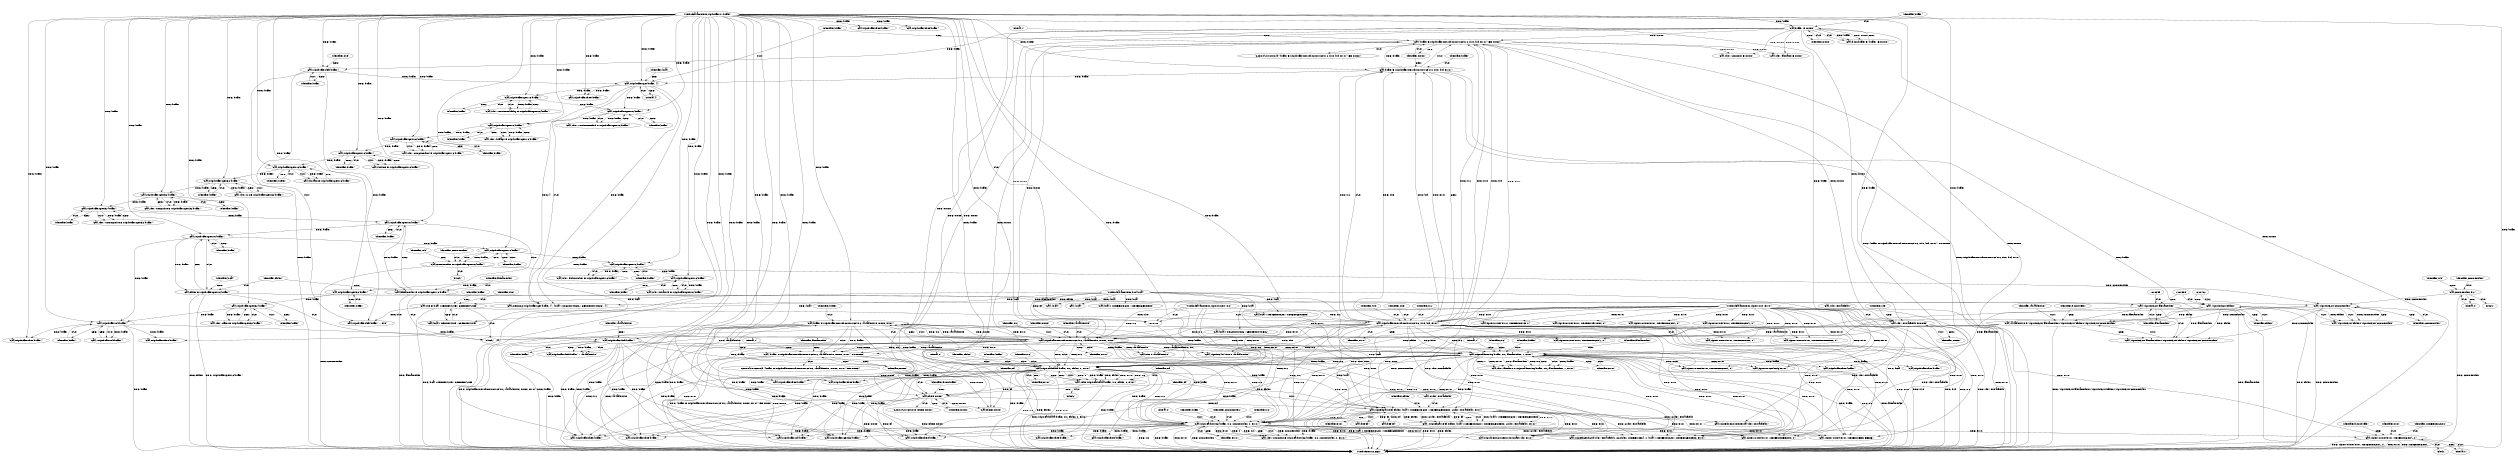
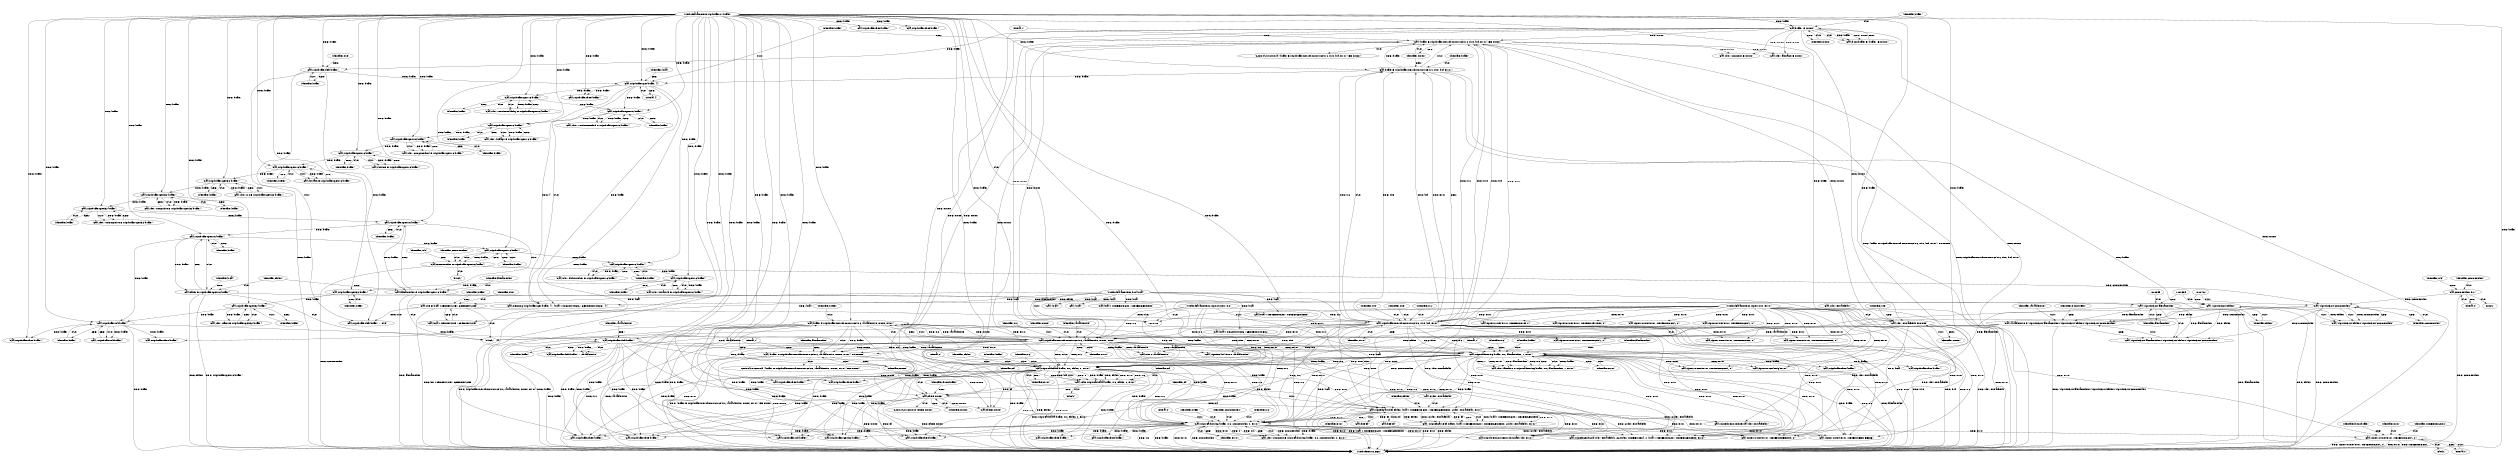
edge "(MethodParameterIn,bool local)" -> "1000108": label "DDG: ef" -> "AST: "
edge "(MethodParameterIn,zip_source_t *src)" -> "(Call,_zip_read_string(buffer, src, filename_len, 1, error))": added, label "DDG: src"
edge "(MethodParameterIn,bool local)" -> "(MethodReturn,RET)": now "(Call,local ? LOCAL_MAGIC : CENTRAL_MAGIC)" -> "(MethodReturn,RET)"
edge "1000108" -> "(Call,_zip_read_data(buffer, src, ef_len, 0, error))": now "(MethodParameterIn,zip_source_t *src)" -> "(Call,_zip_read_data(buffer, src, ef_len, 0, error))"
edge "(Call,*ef = _zip_read_data(buffer, src, ef_len, 0, error))" -> "(Call,_zip_read_data(buffer, src, ef_len, 0, error))": label "CFG: " -> "DDG: buf"
edge "(Call,size = local ? LENTRYSIZE : CDENTRYSIZE)" -> "(MethodReturn,RET)": label "DDG: local ? LENTRYSIZE : CDENTRYSIZE" -> "DDG: len ? LENTRYSIZE : CDENTRYSIZE"
